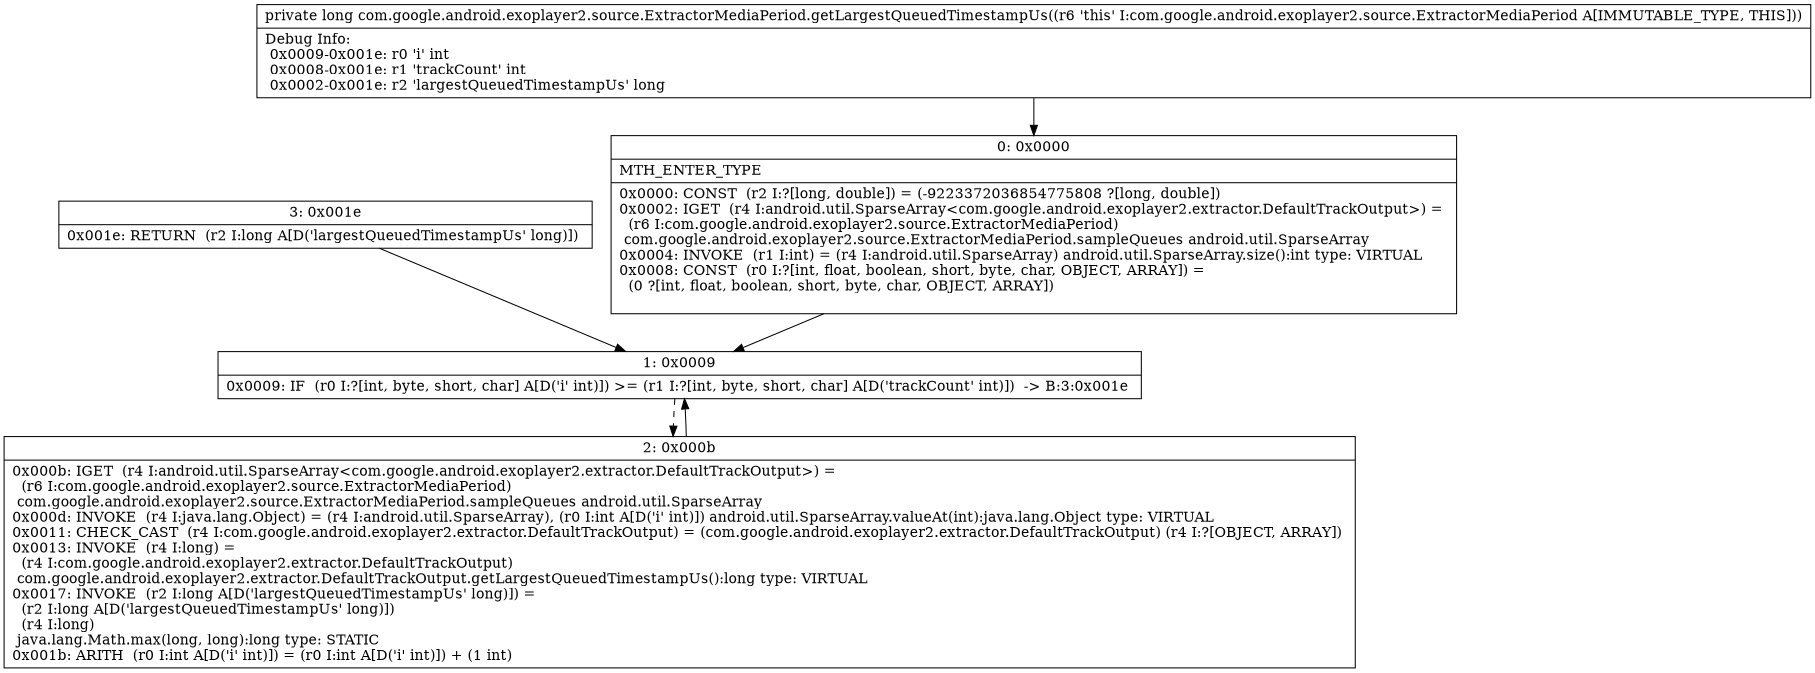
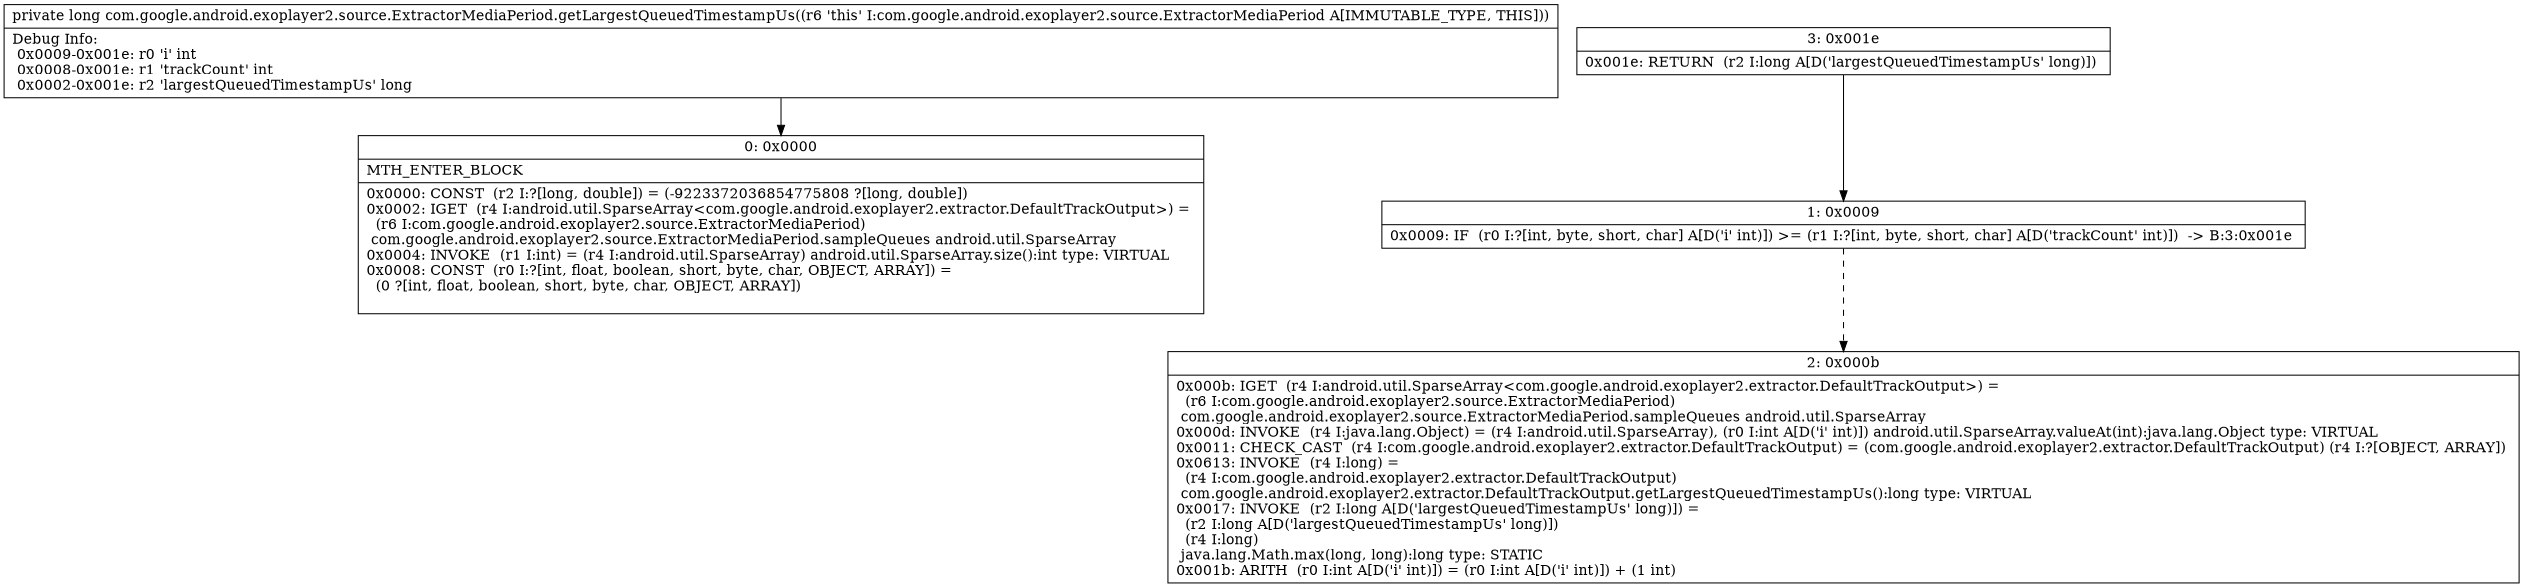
node "0: 0x0000": text "MTH_ENTER_TYPE" -> "MTH_ENTER_BLOCK"
edge "0: 0x0000" -> "1: 0x0009": removed
edge "2: 0x000b" -> "1: 0x0009": removed
node "2: 0x000b": text "0x0013: INVOKE  (r4 I:long) =" -> "0x0613: INVOKE  (r4 I:long) ="
